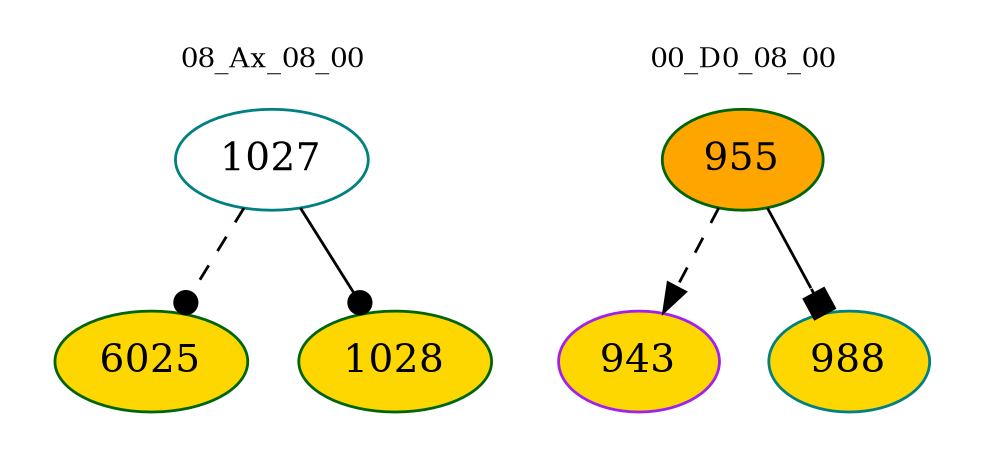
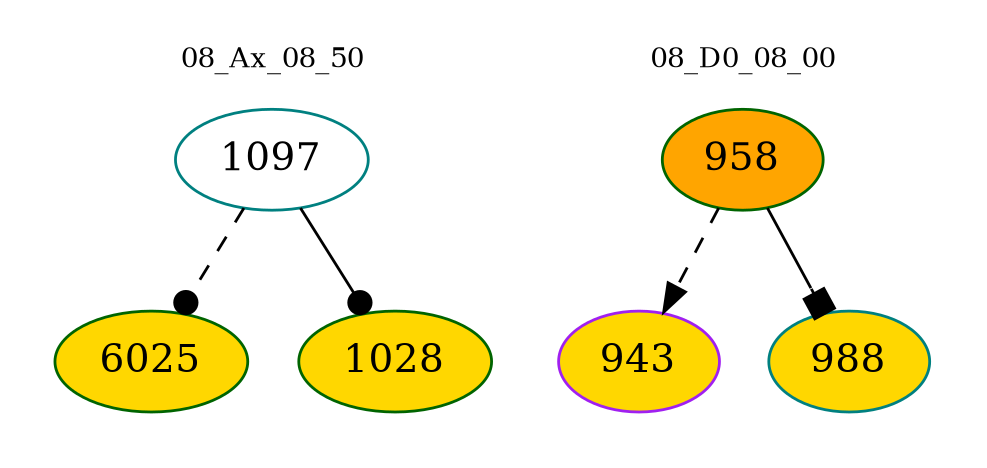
cluster "08_Ax_08_00": label "08_Ax_08_00" -> "08_Ax_08_50"
cluster "00_D0_08_00": label "00_D0_08_00" -> "08_D0_08_00"
node "1027": label "1027" -> "1097"
node "955": label "955" -> "958"
